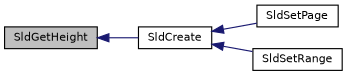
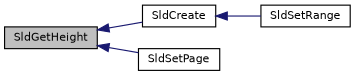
edge "SldSetPage" -> "SldCreate": now "SldSetPage" -> "SldGetHeight"
